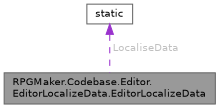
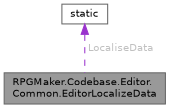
node "RPGMaker.Codebase.Editor. EditorLocalizeData.EditorLocalizeData": label "RPGMaker.Codebase.Editor. EditorLocalizeData.EditorLocalizeData" -> "RPGMaker.Codebase.Editor. Common.EditorLocalizeData"
